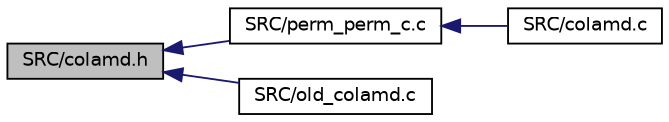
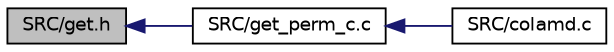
node "SRC/perm_perm_c.c": label "SRC/perm_perm_c.c" -> "SRC/get_perm_c.c"
node "SRC/colamd.h": label "SRC/colamd.h" -> "SRC/get.h"
node "SRC/old_colamd.c": removed
